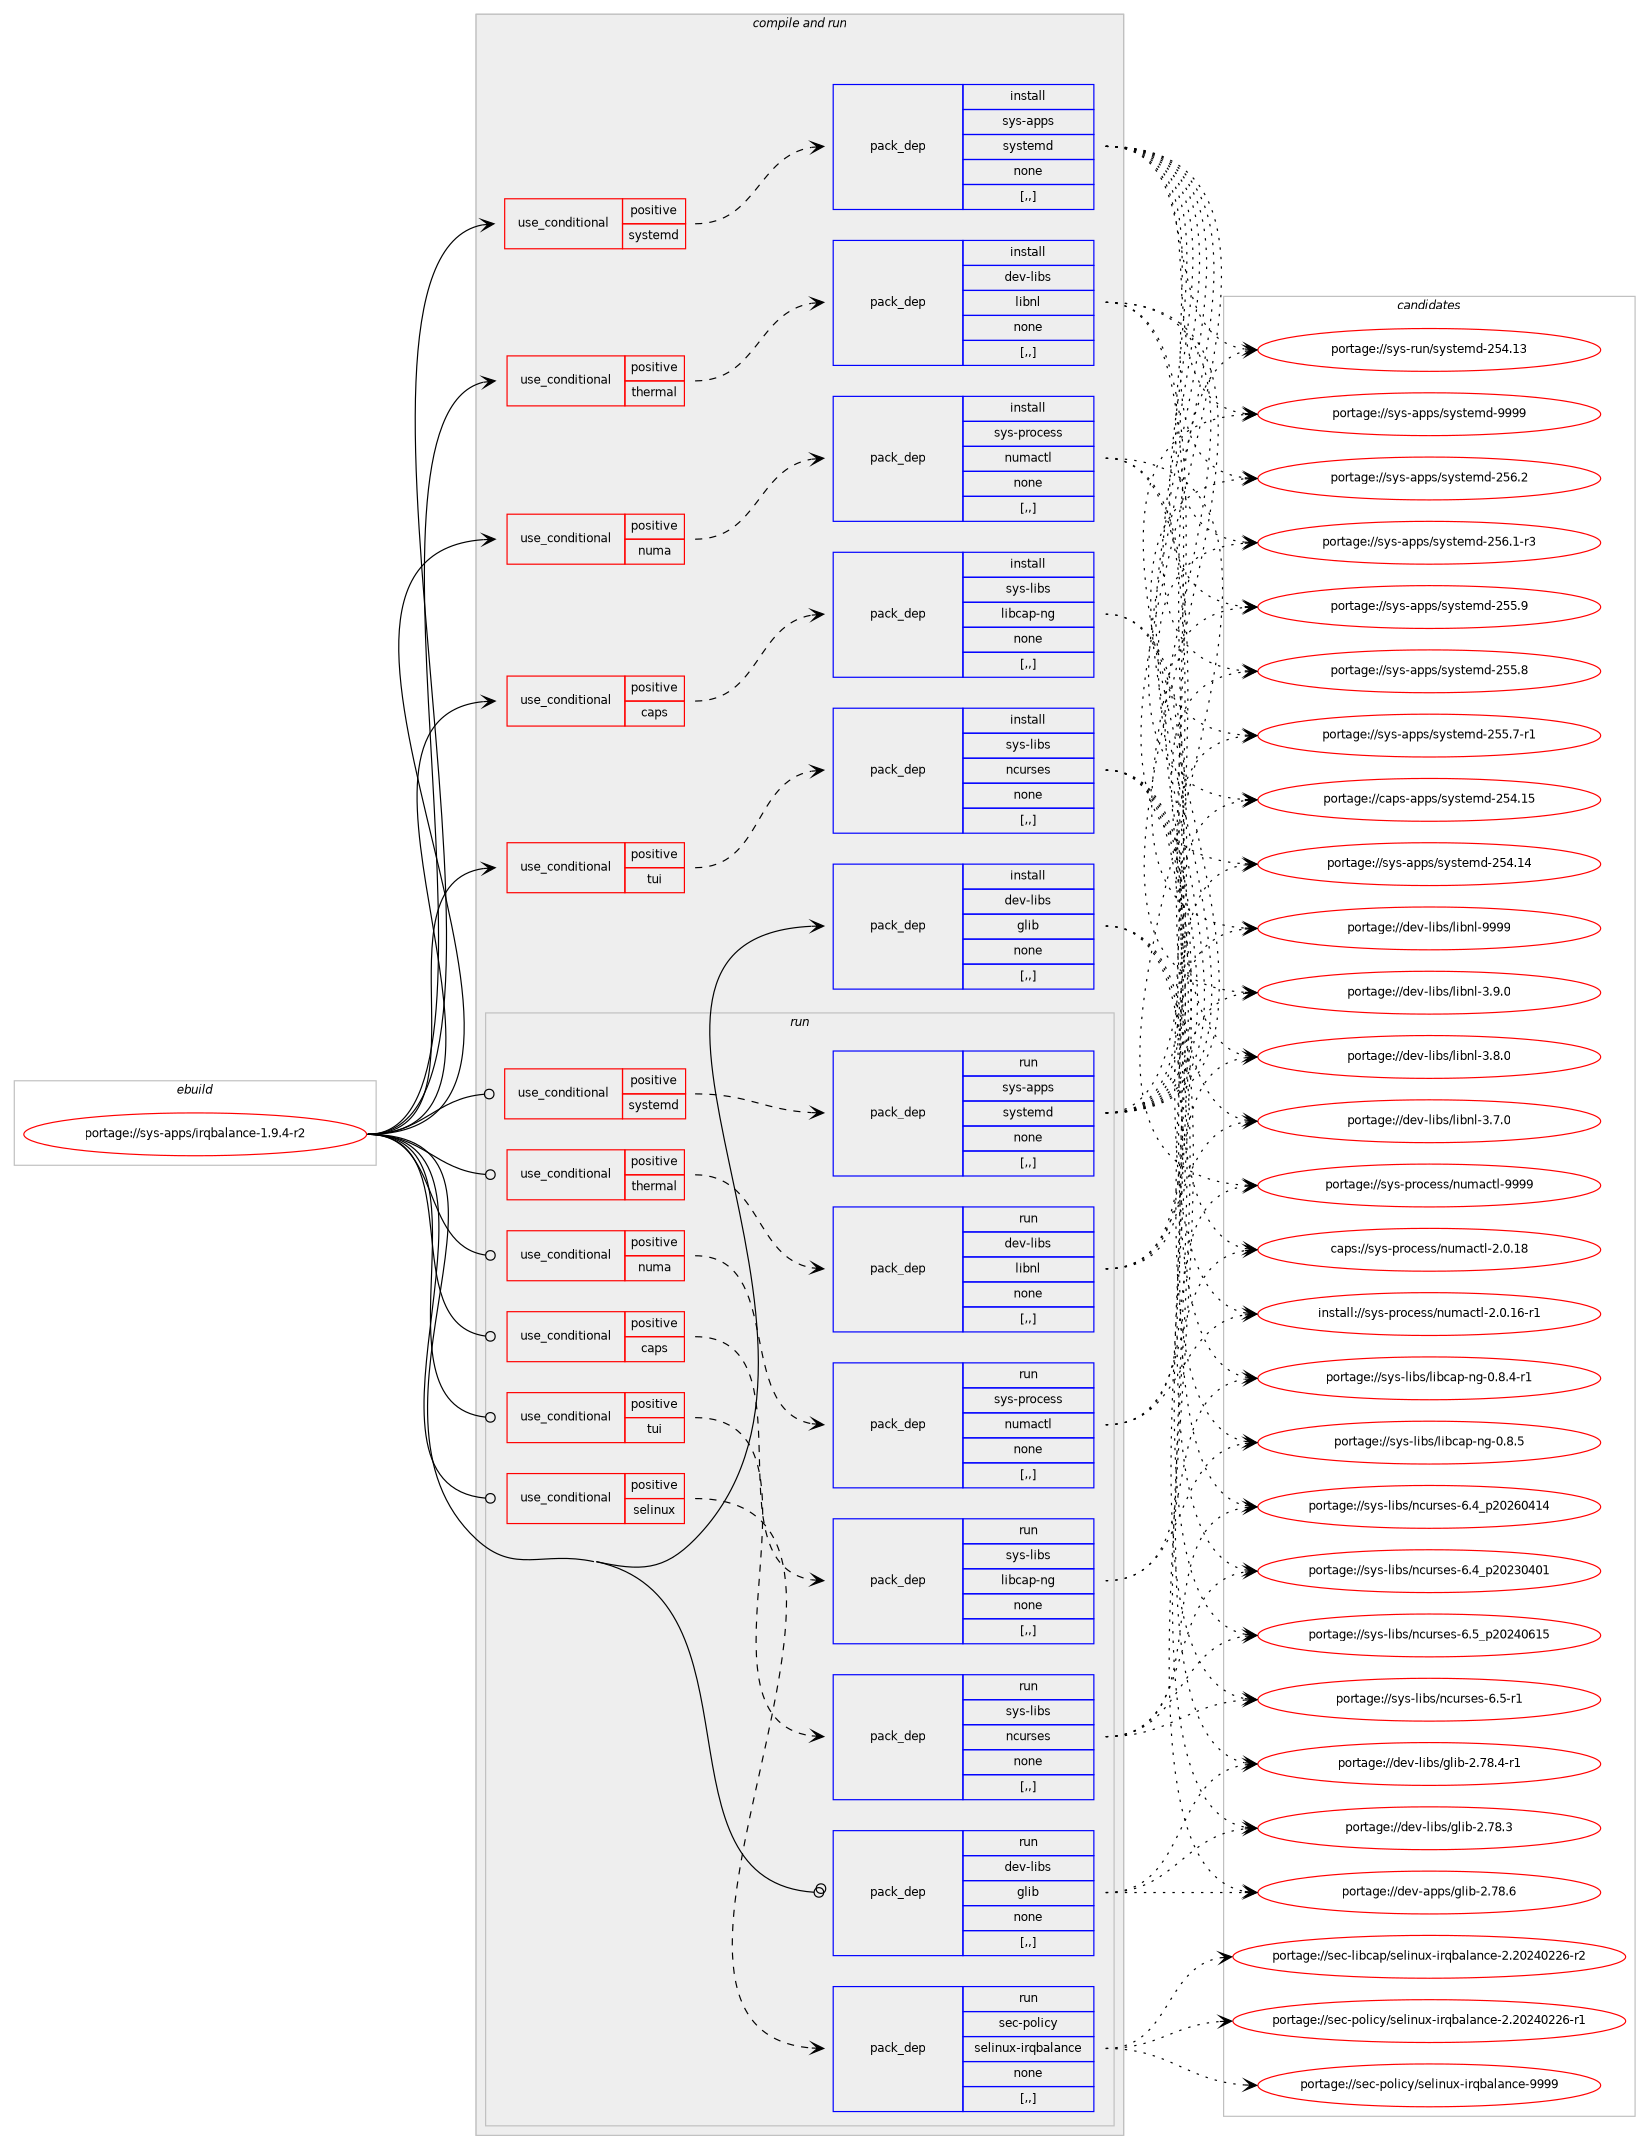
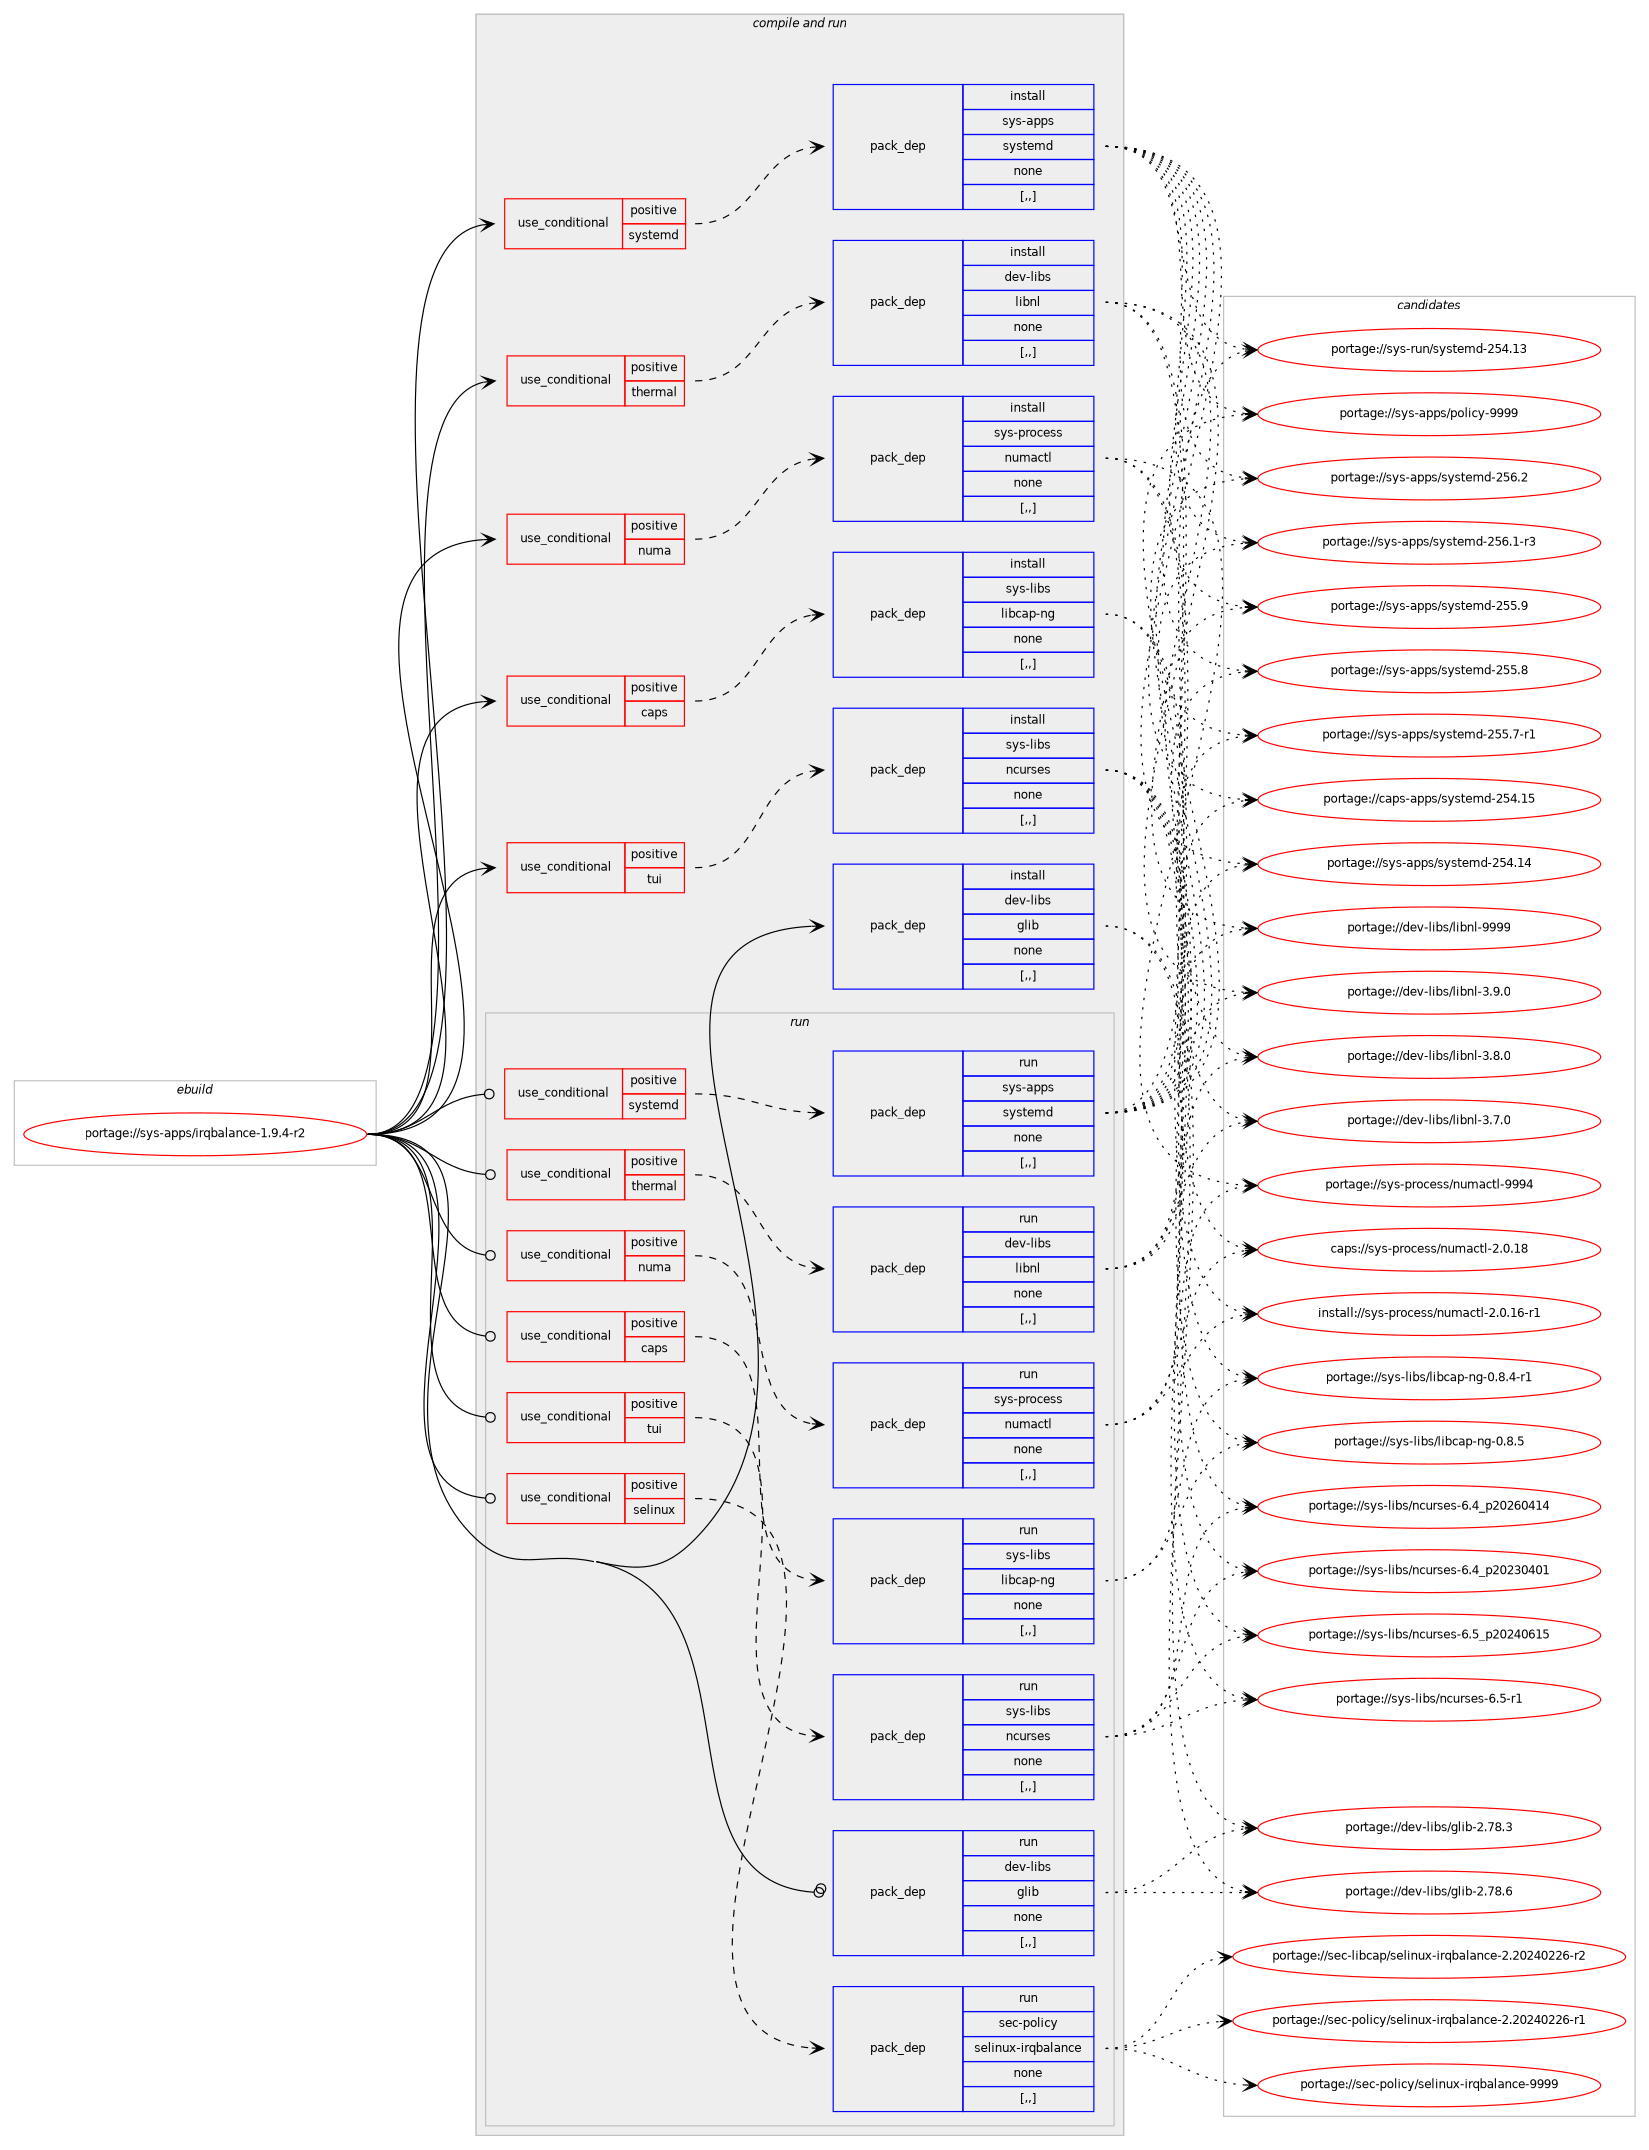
node "portage://sys-apps/systemd-9999": label "portage://sys-apps/systemd-9999" -> "portage://sys-apps/policy-9999"
node "portage://sys-process/numactl-9999": label "portage://sys-process/numactl-9999" -> "portage://sys-process/numactl-9994"
node "portage://dev-libs/glib-2.78.4-r1": removed
node "portage://dev-apps/glib-2.78.6": label "portage://dev-apps/glib-2.78.6" -> "portage://dev-libs/glib-2.78.6"
